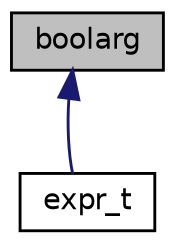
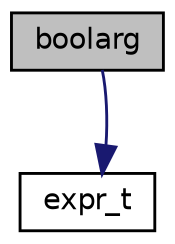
edge "expr_t" -> "boolarg": reversed
